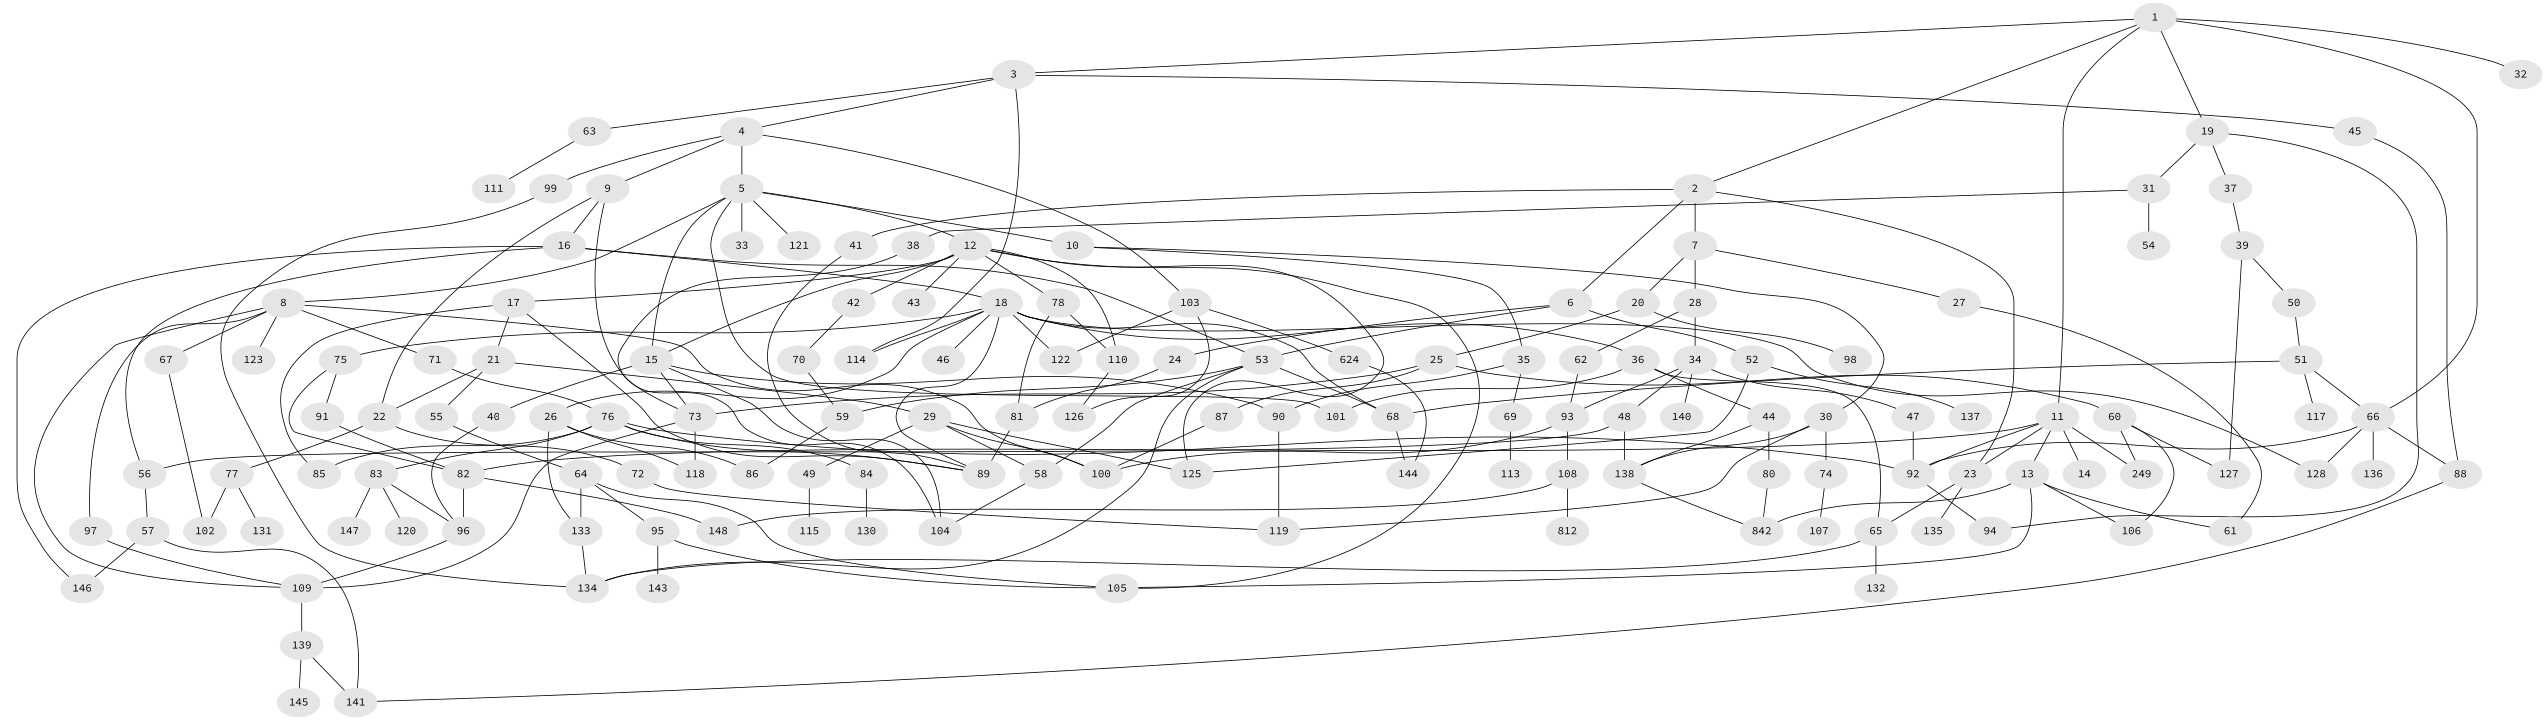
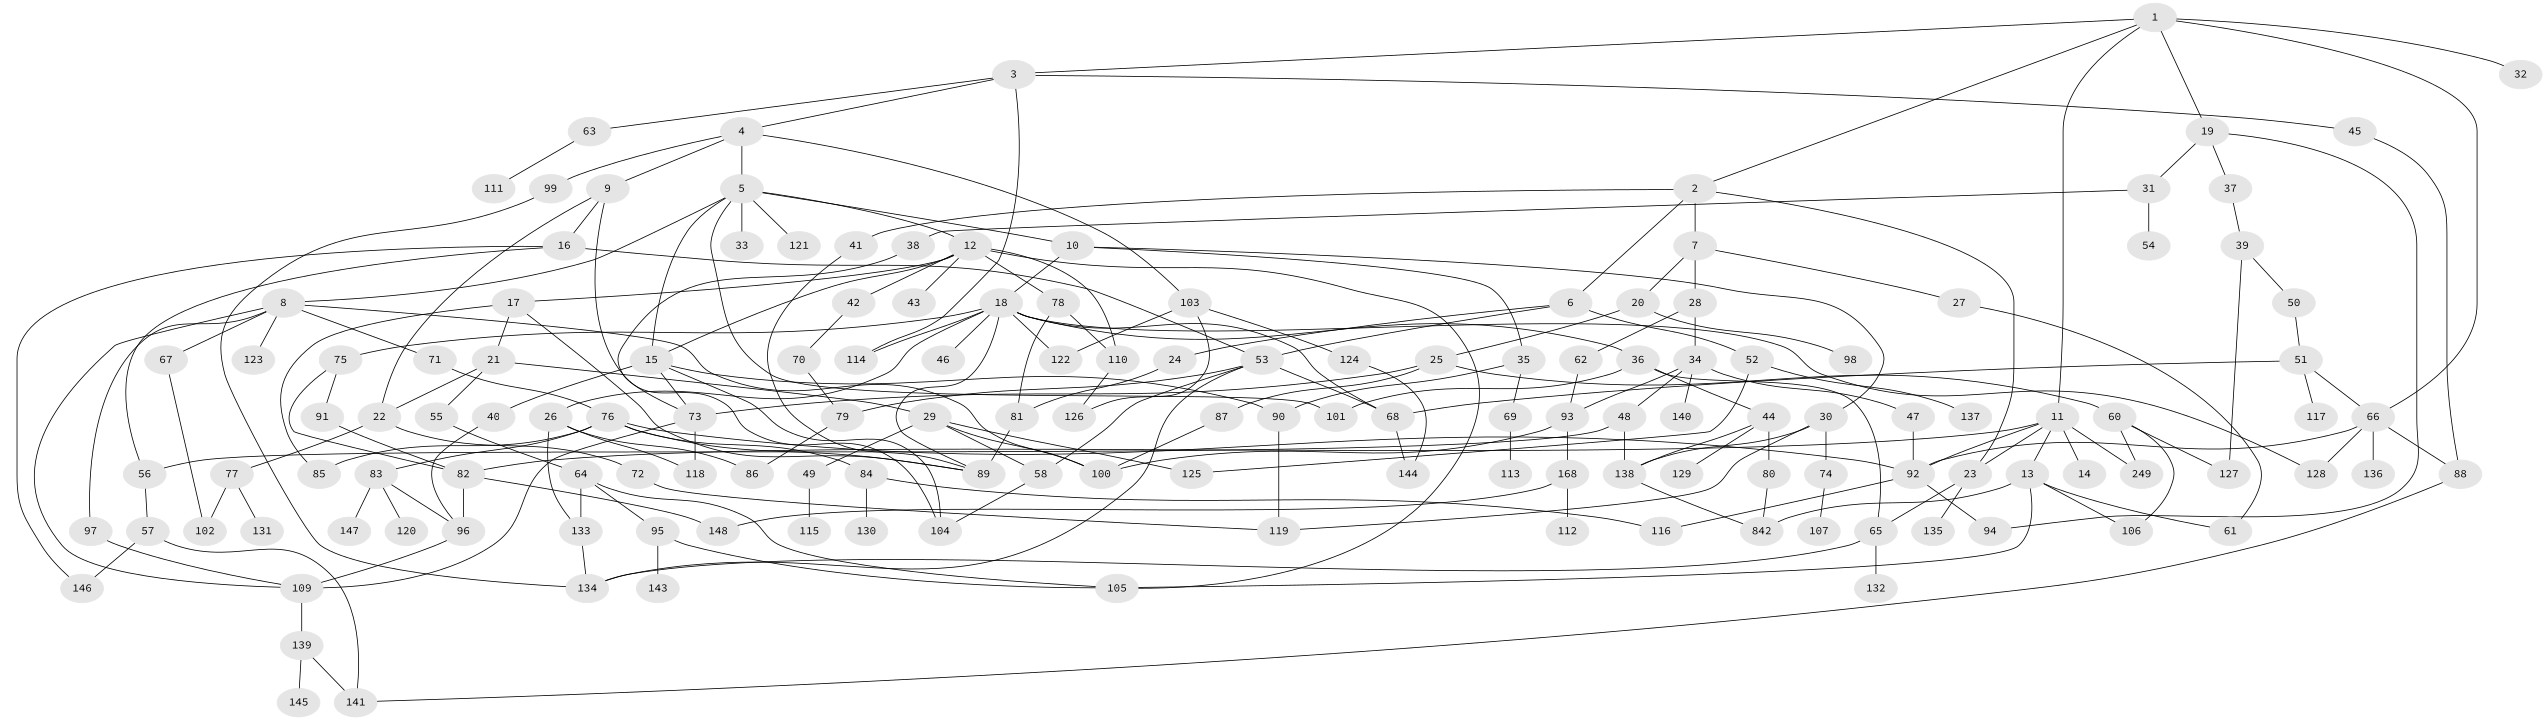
edge "16" -- "18": now "10" -- "18"
edge "12" -- "125": removed
node "624": label "624" -> "124"
node "59": label "59" -> "79"
node "108": label "108" -> "168"
node "129": added
node "812": label "812" -> "112"
node "116": added
